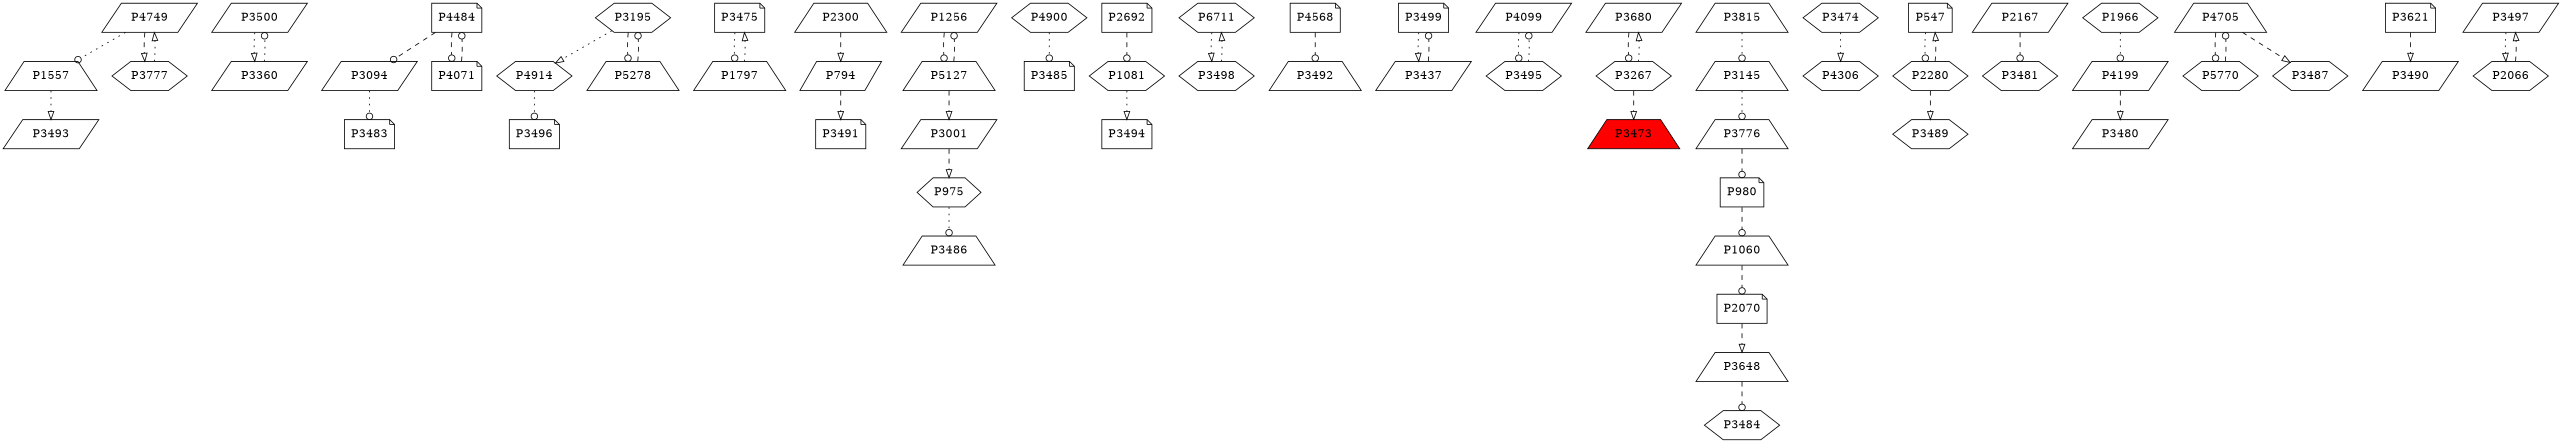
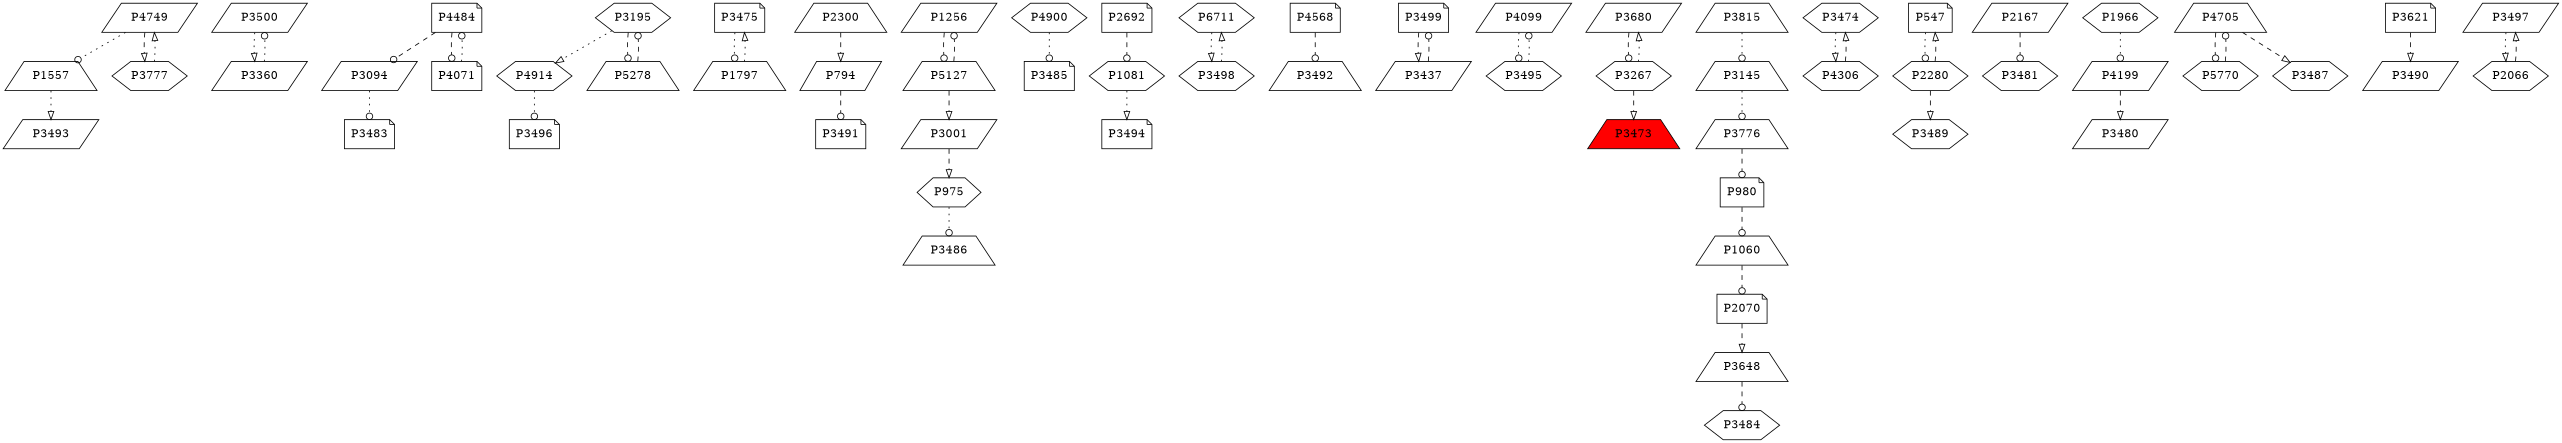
edge "P3499" -> "P3437": style dotted -> dashed
edge "P4071" -> "P4484": style dashed -> dotted
edge "P4306" -> "P3474": added
edge "P794" -> "P3491": arrowhead onormal -> odot
